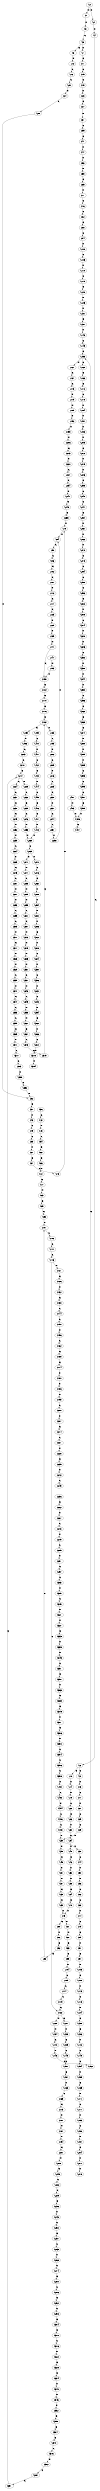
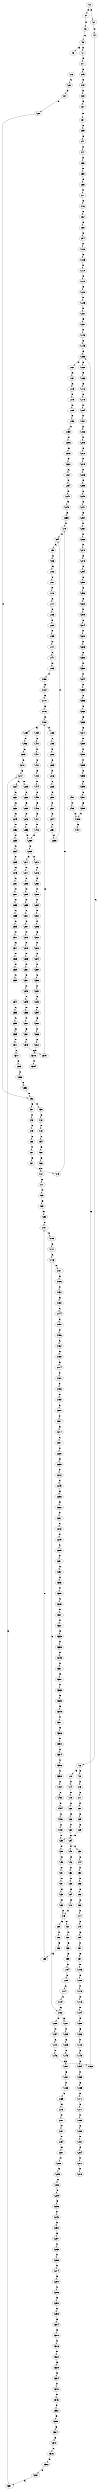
node "S12": removed
edge "S141" -> "S158": now "S141" -> "S147"
node "S341": removed
edge "S32" -> "S36": added, label "T"
edge "S249" -> "S256": added, label "G"
